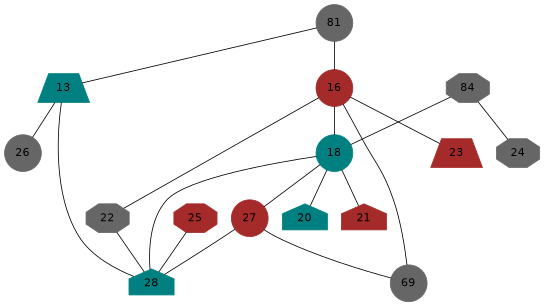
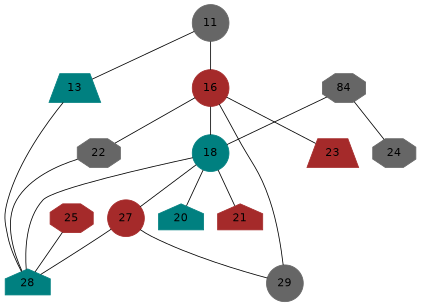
node "81": label "81" -> "11"
node "26": removed
node "69": label "69" -> "29"
